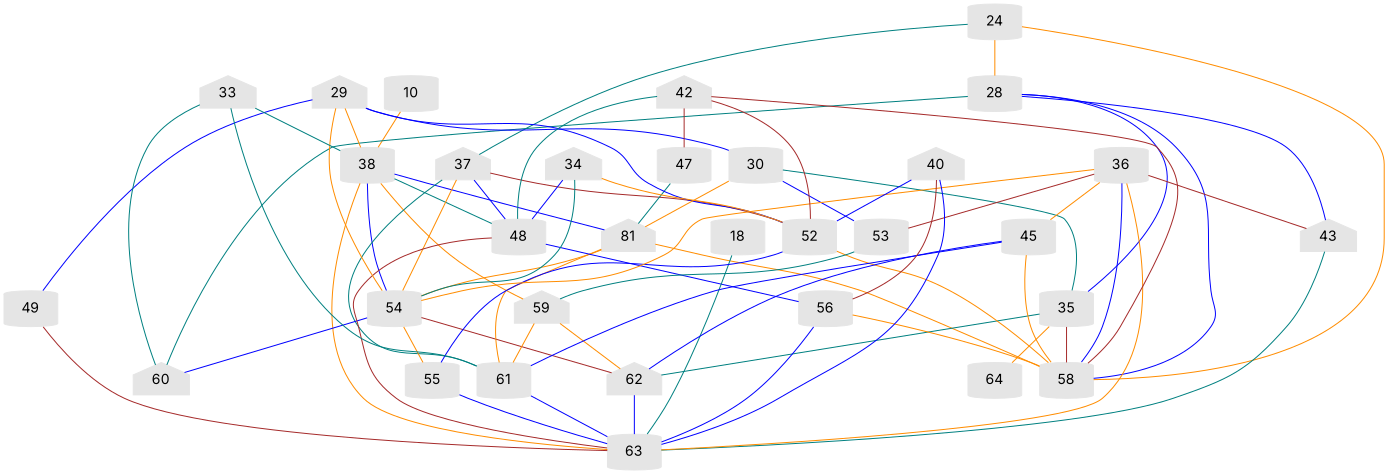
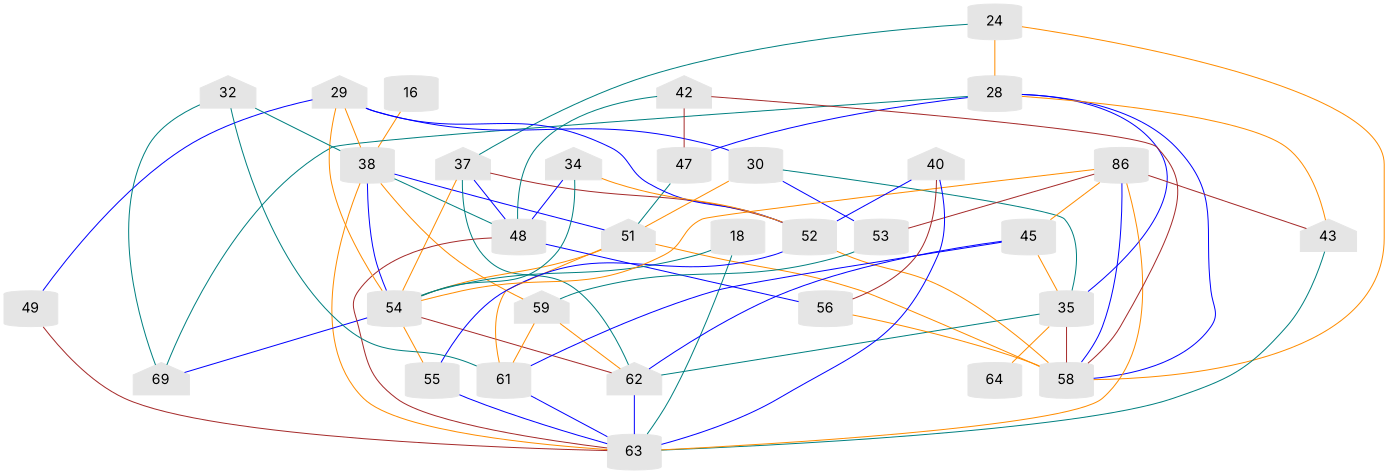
node "33": label "33" -> "32"
node "10": label "10" -> "16"
edge "28" -- "47": added
edge "28" -- "43": color blue -> darkorange
edge "42" -- "52": removed
node "36": label "36" -> "86"
node "81": label "81" -> "51"
edge "18" -- "54": added
edge "37" -- "61": now "37" -- "62"
edge "45" -- "58": now "45" -- "35"
node "60": label "60" -> "69"
edge "56" -- "63": removed
